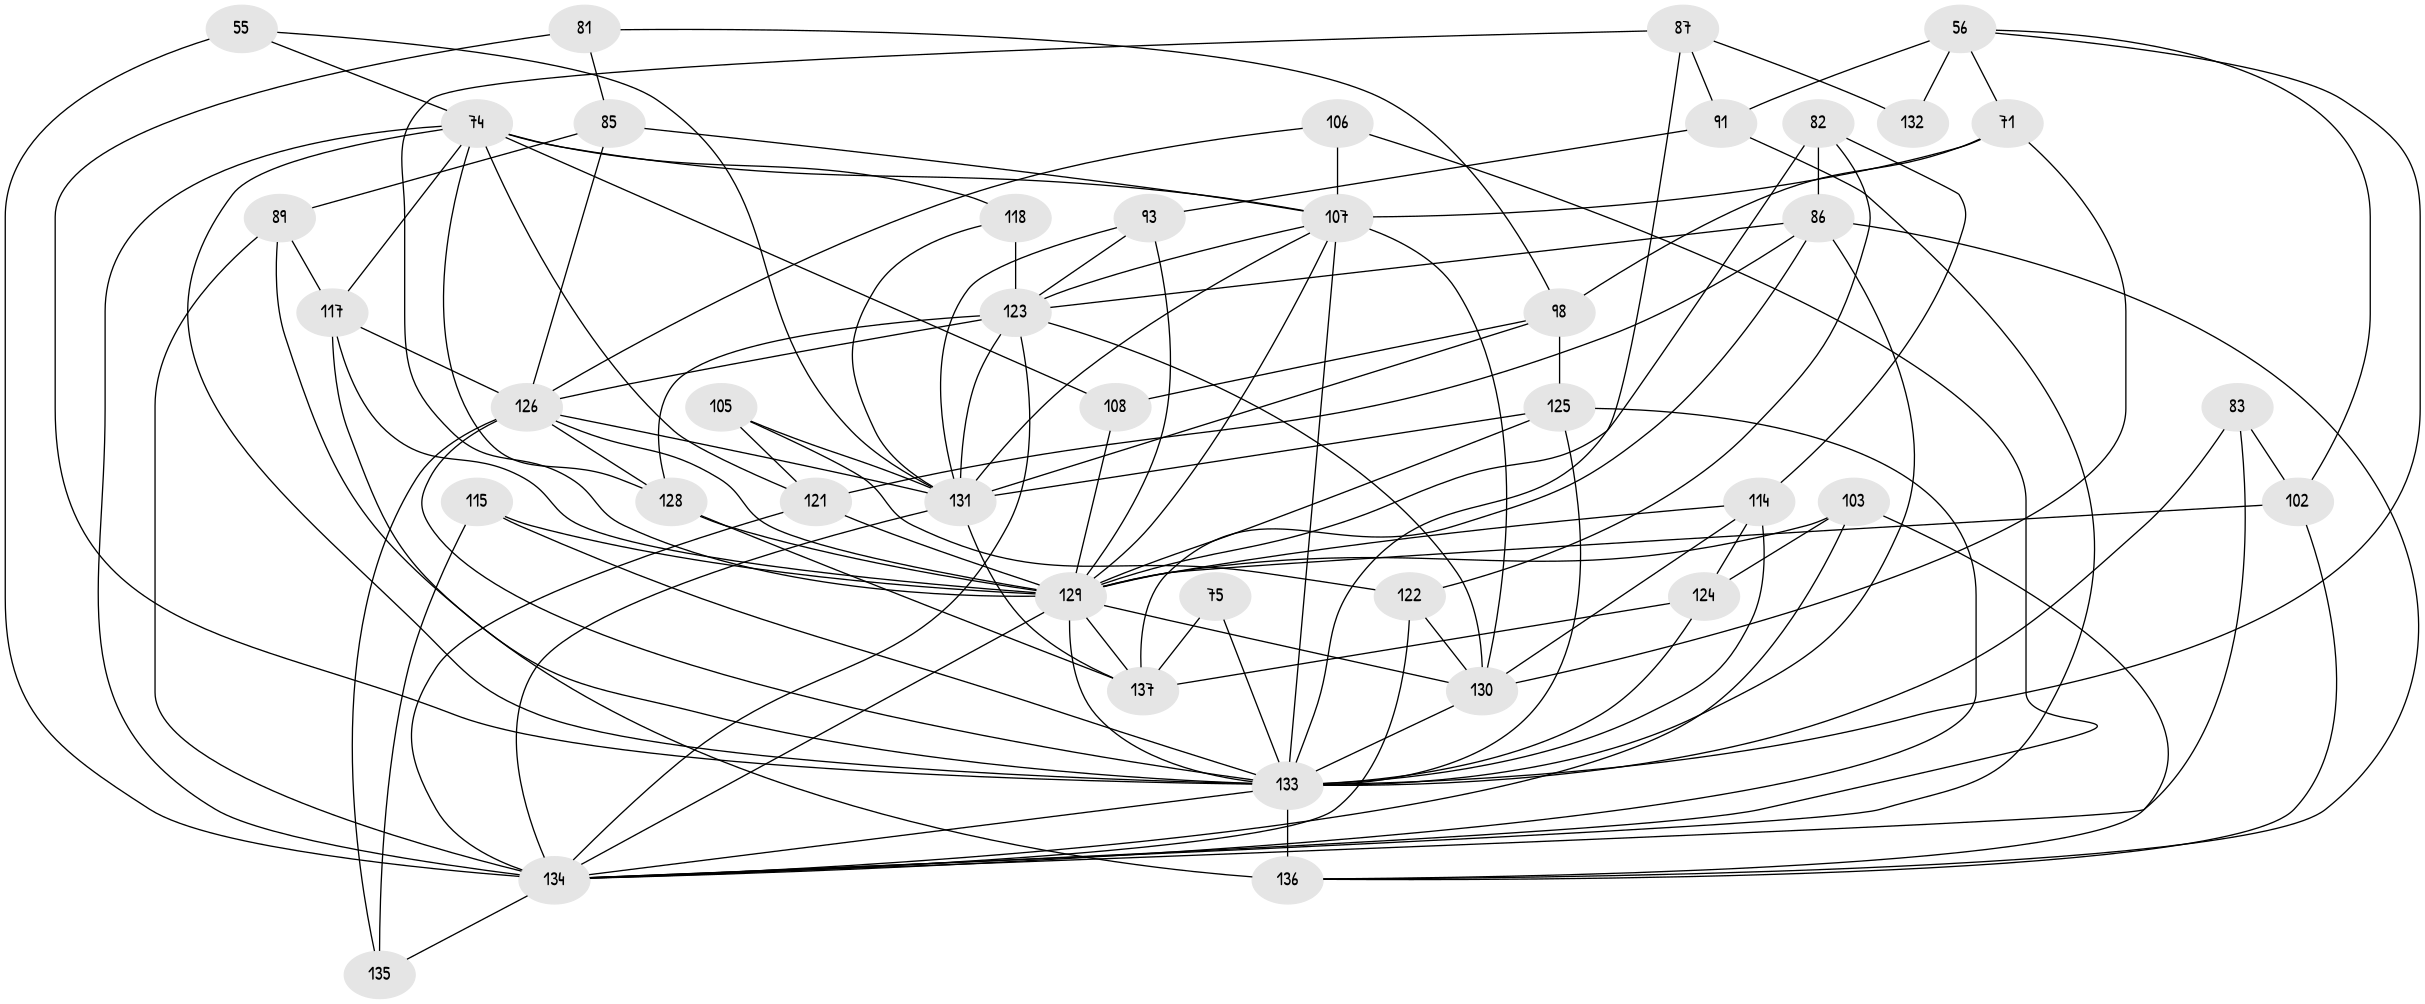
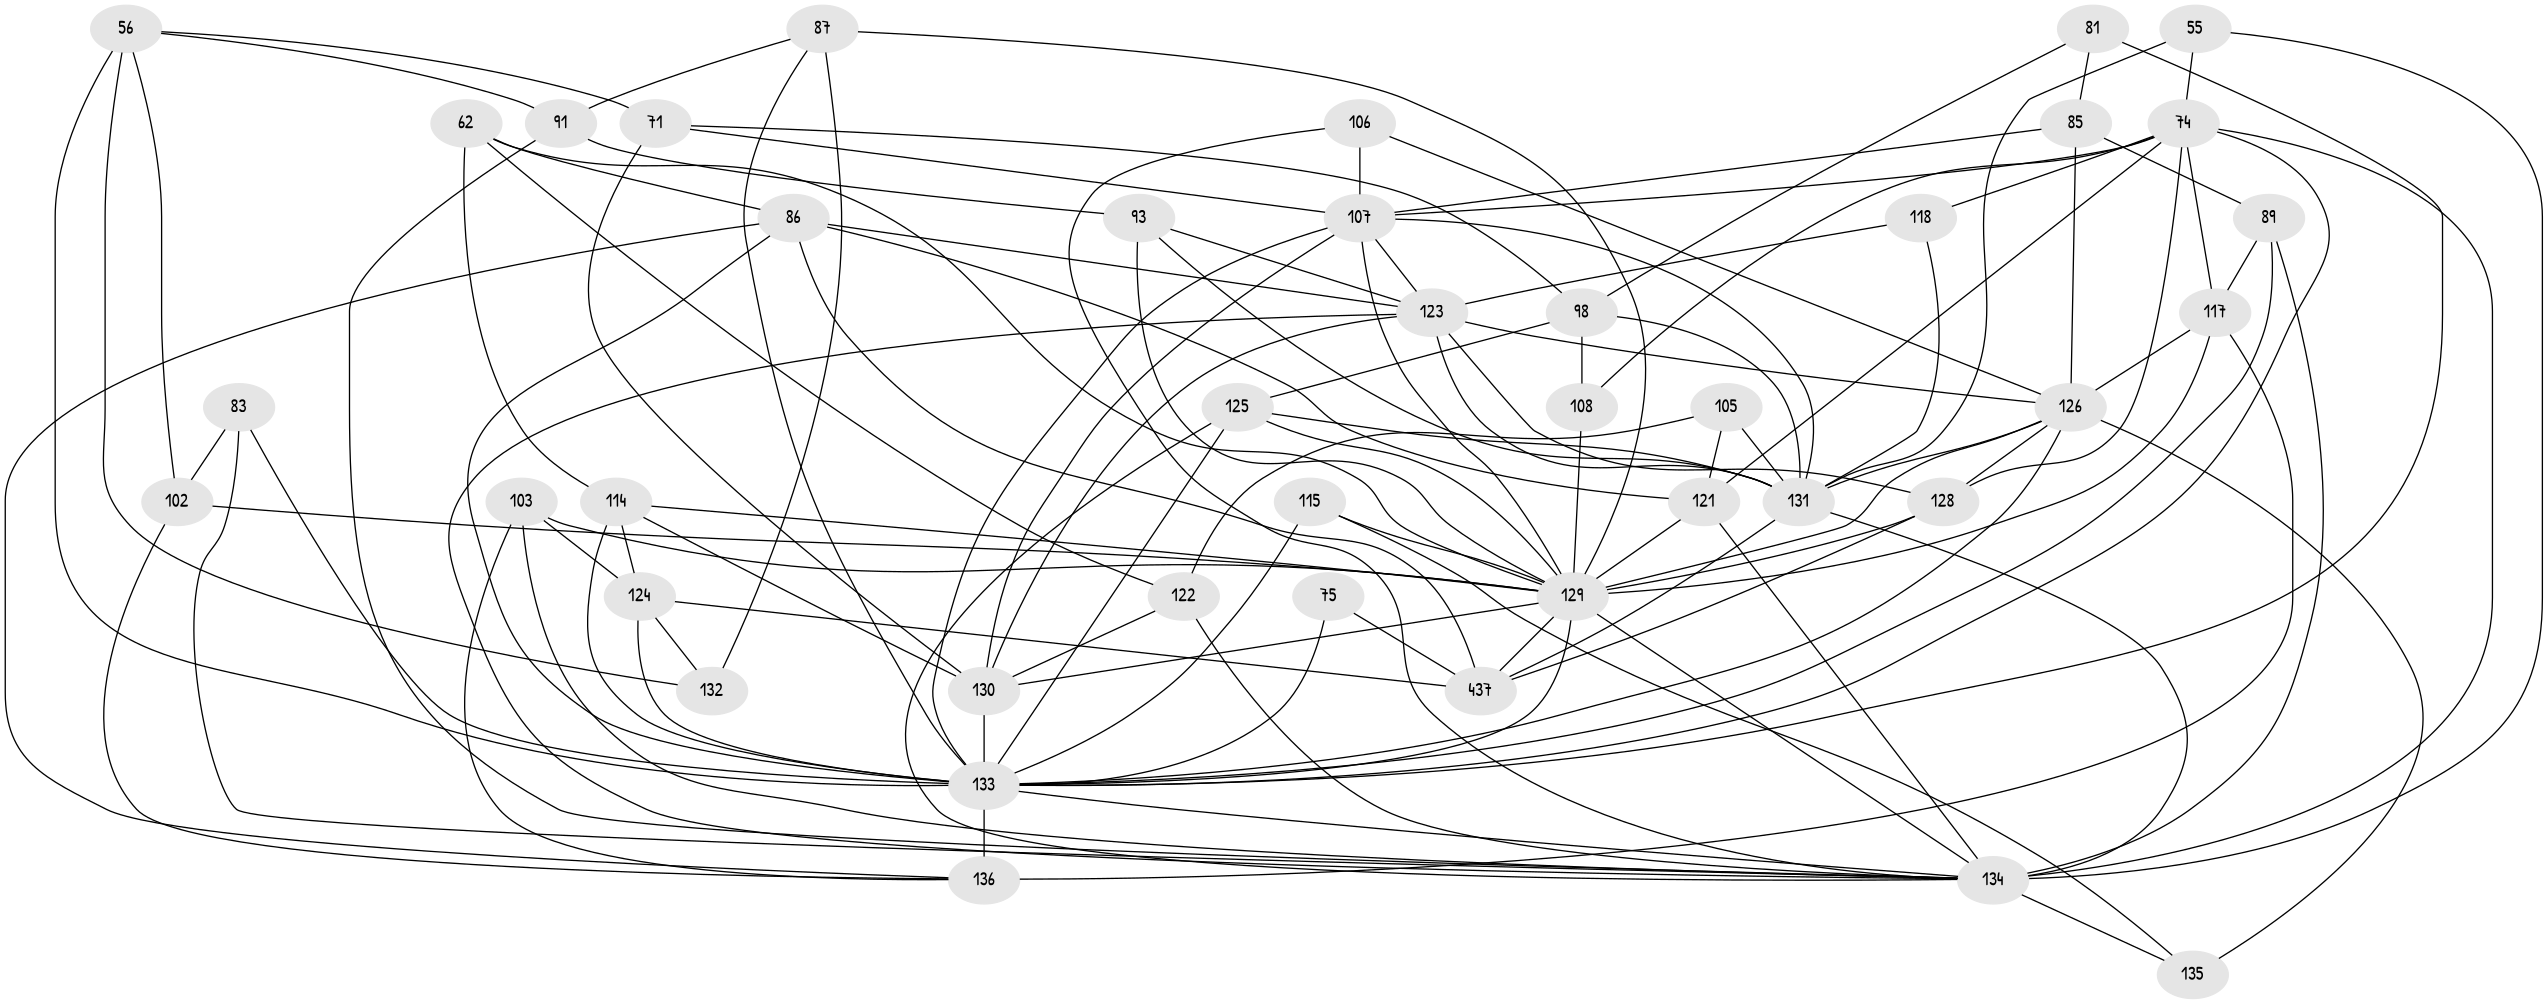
node "82": label "82" -> "62"
edge "124" -- "132": added
node "137": label "137" -> "437"
